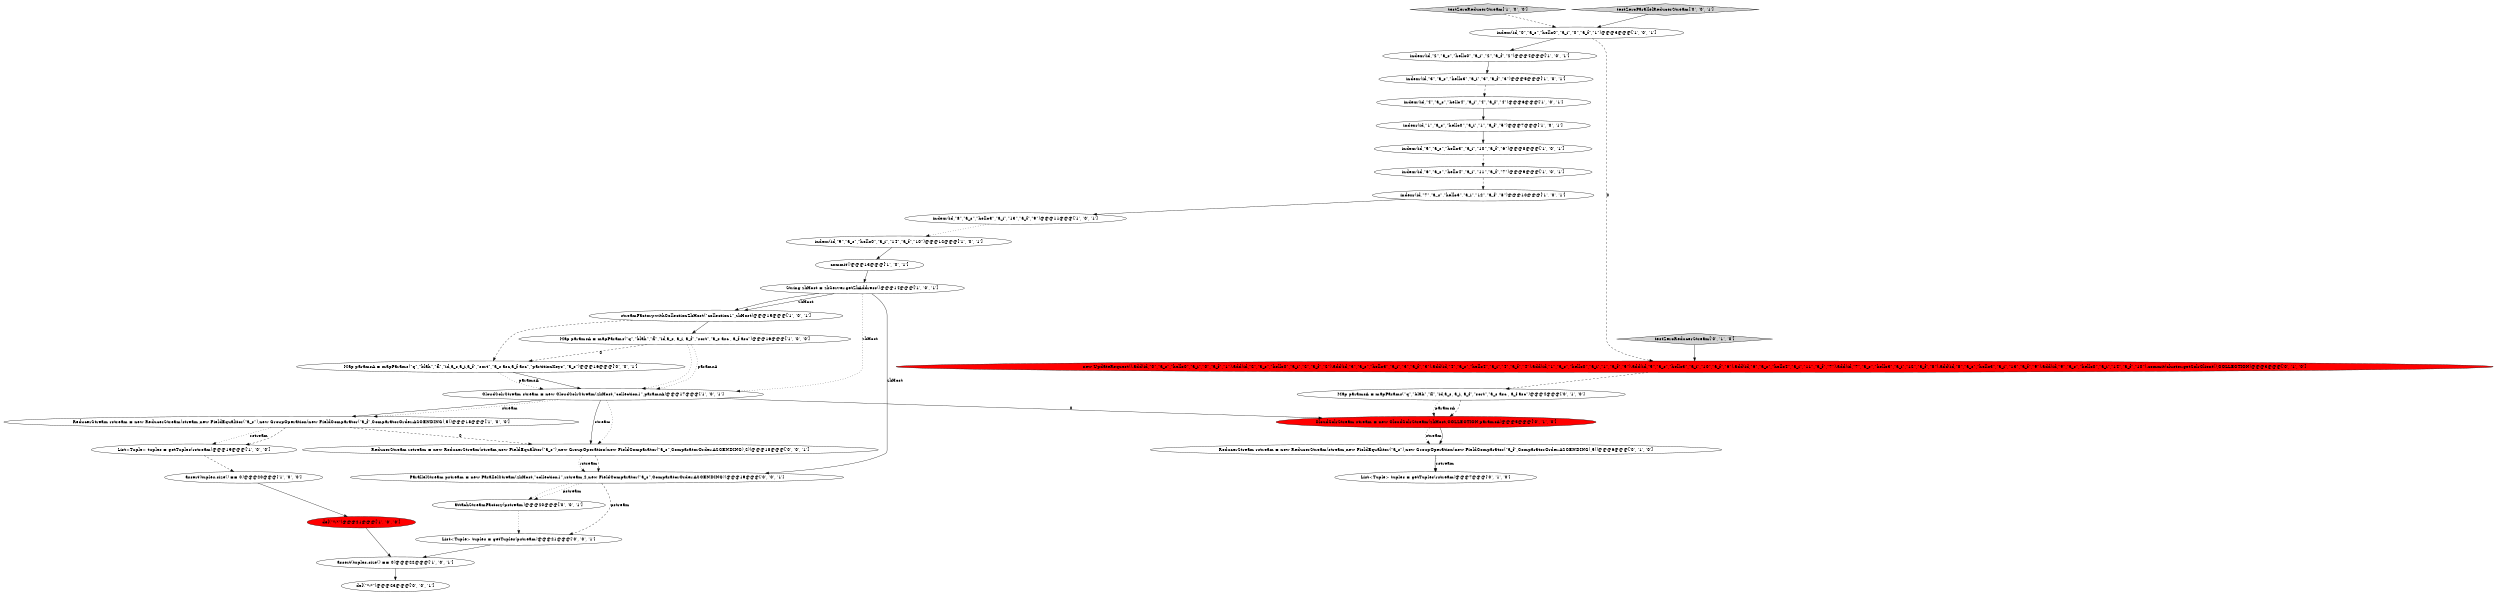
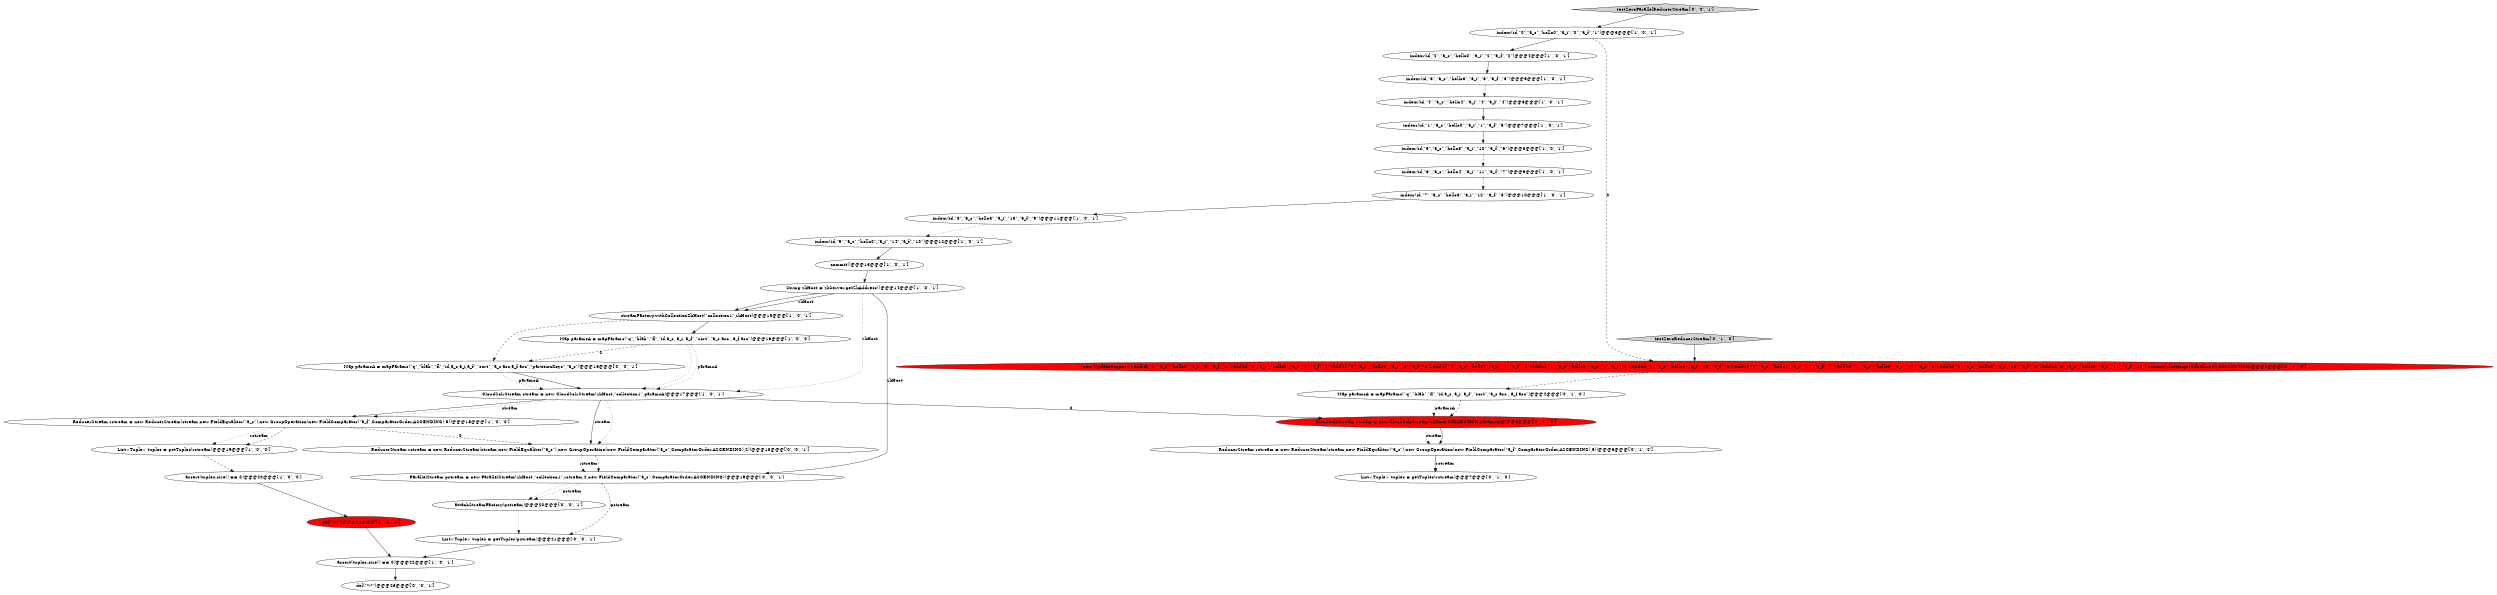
node "testZeroReducerStream['1', '0', '0']": removed
